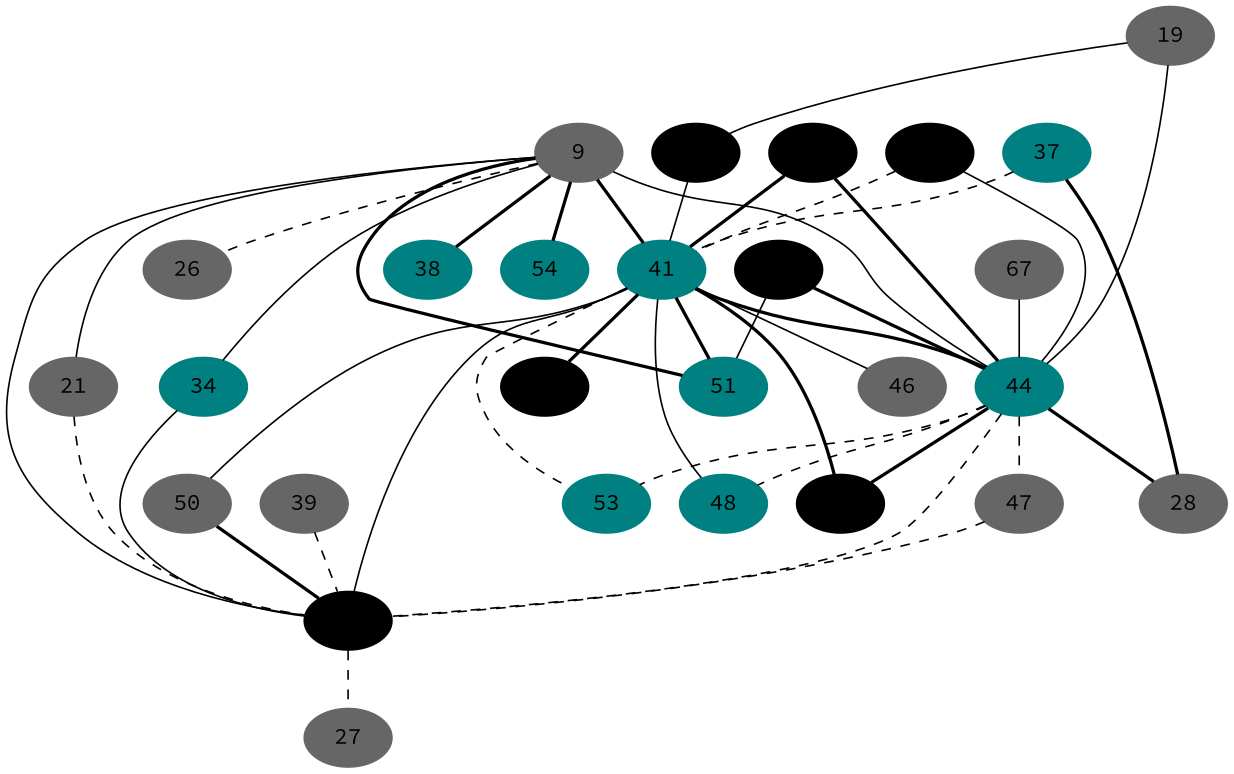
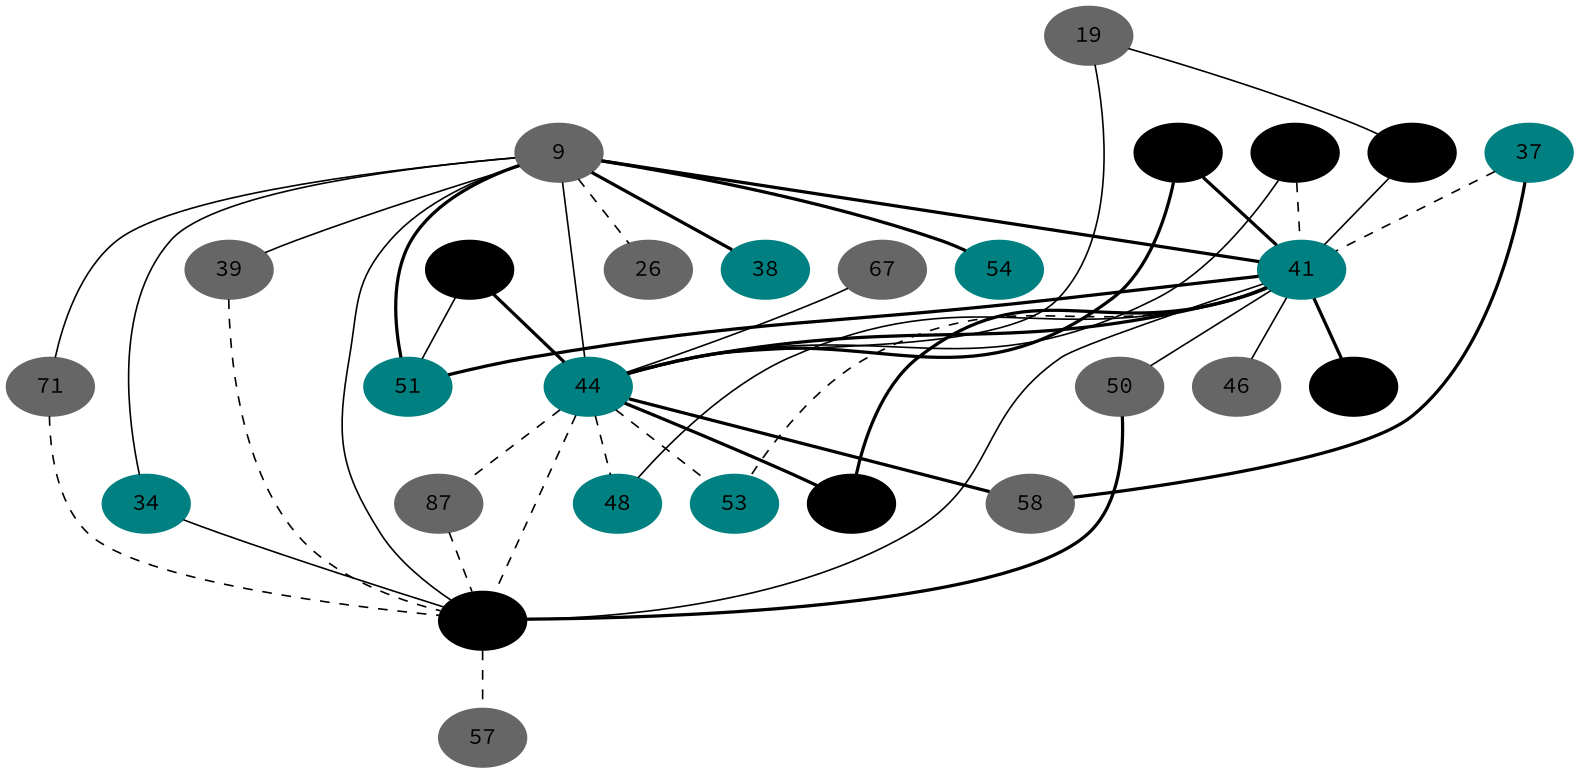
edge "9" -- "39": added
node "21": label "21" -> "71"
node "47": label "47" -> "87"
node "28": label "28" -> "58"
node "27": label "27" -> "57"
